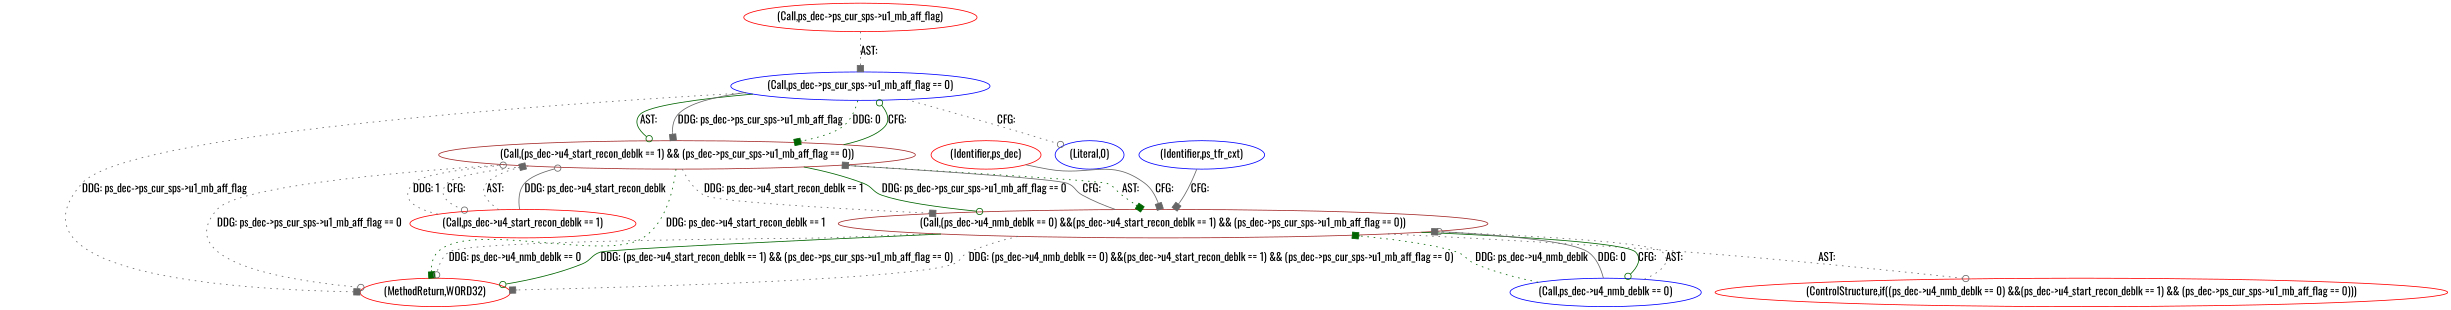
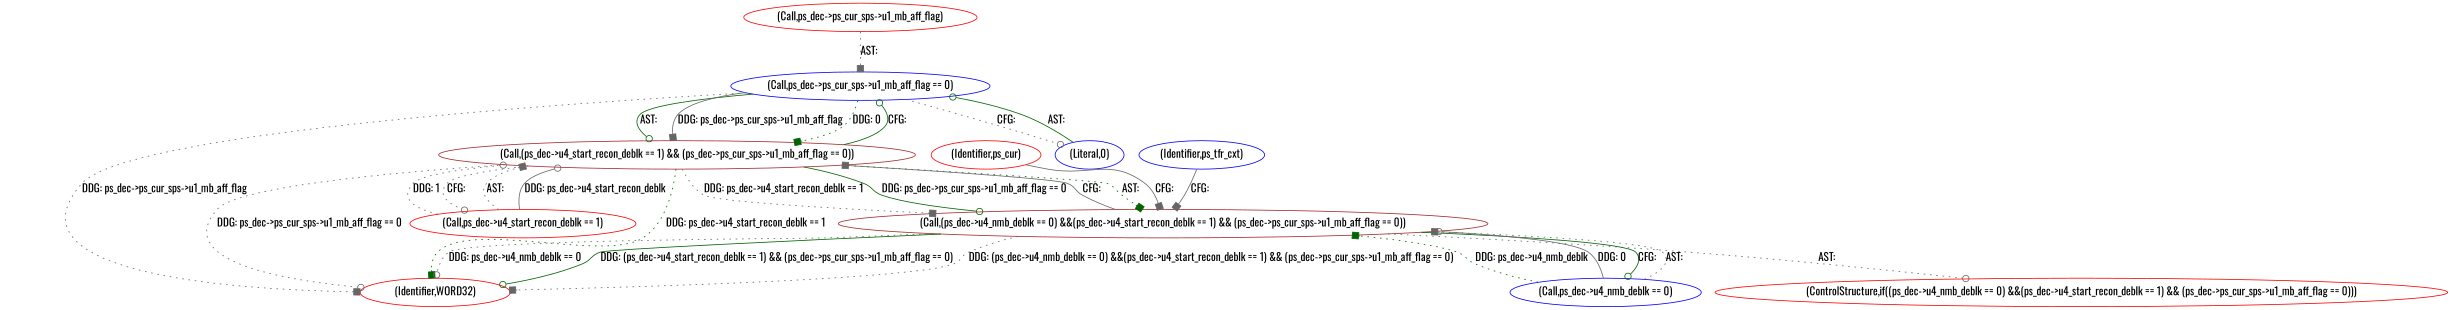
edge "(Literal,0)" -> "(Call,ps_dec->ps_cur_sps->u1_mb_aff_flag == 0)": added, label "AST:"
node "(Identifier,ps_dec)": label "(Identifier,ps_dec)" -> "(Identifier,ps_cur)"
node "(MethodReturn,WORD32)": label "(MethodReturn,WORD32)" -> "(Identifier,WORD32)"
